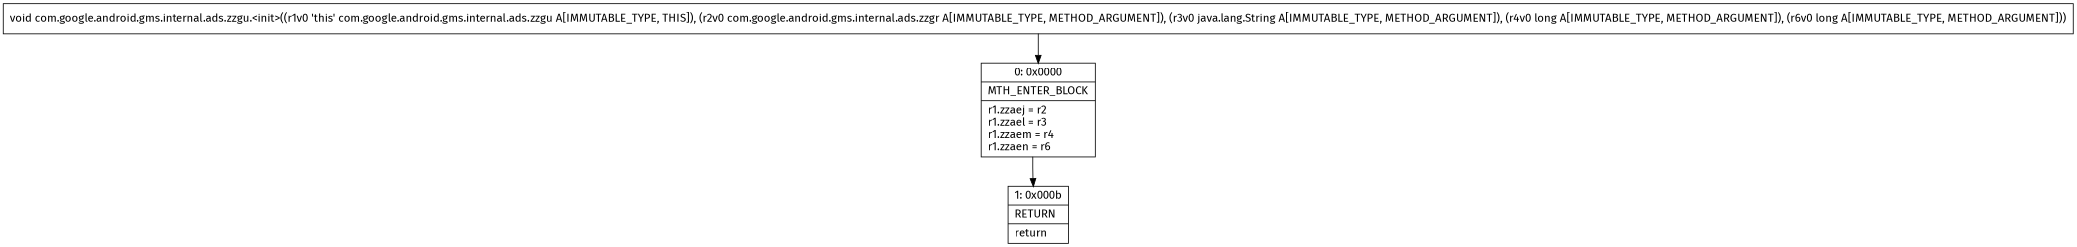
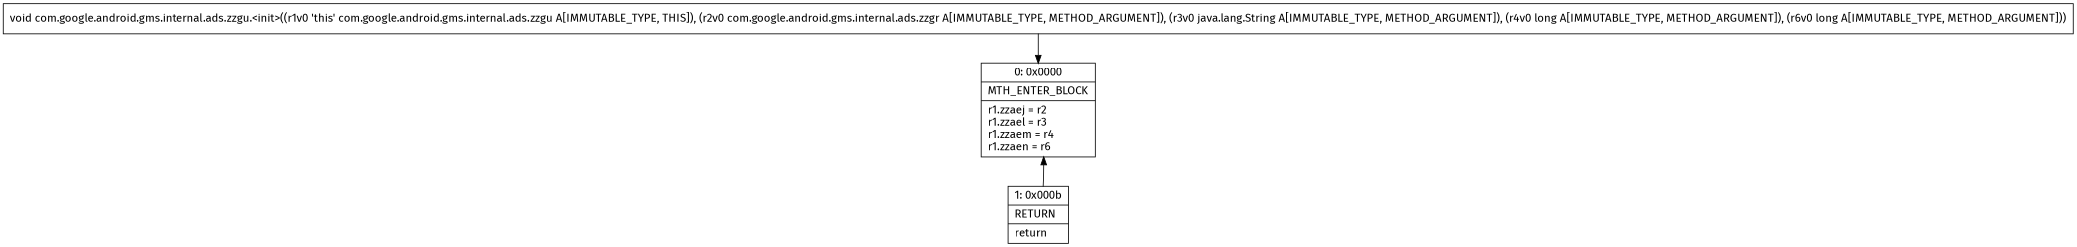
edge "0: 0x0000" -> "1: 0x000b": reversed
